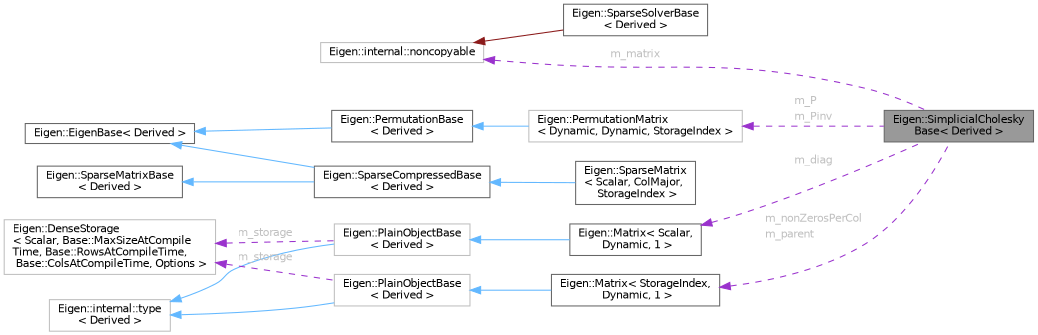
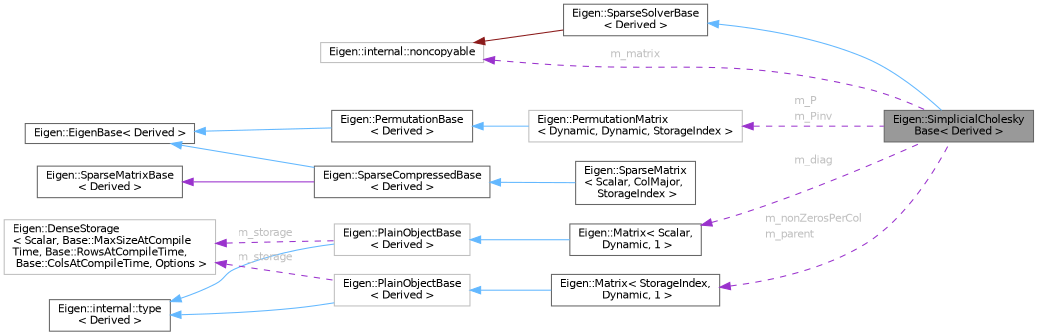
edge "Eigen::SimplicialCholesky Base< Derived >" -> "Eigen::SparseSolverBase < Derived >": added
edge "Eigen::SparseCompressedBase < Derived >" -> "Eigen::SparseMatrixBase < Derived >": color steelblue1 -> darkorchid3
node "Eigen::internal::type < Derived >": color grey75 -> gray40
